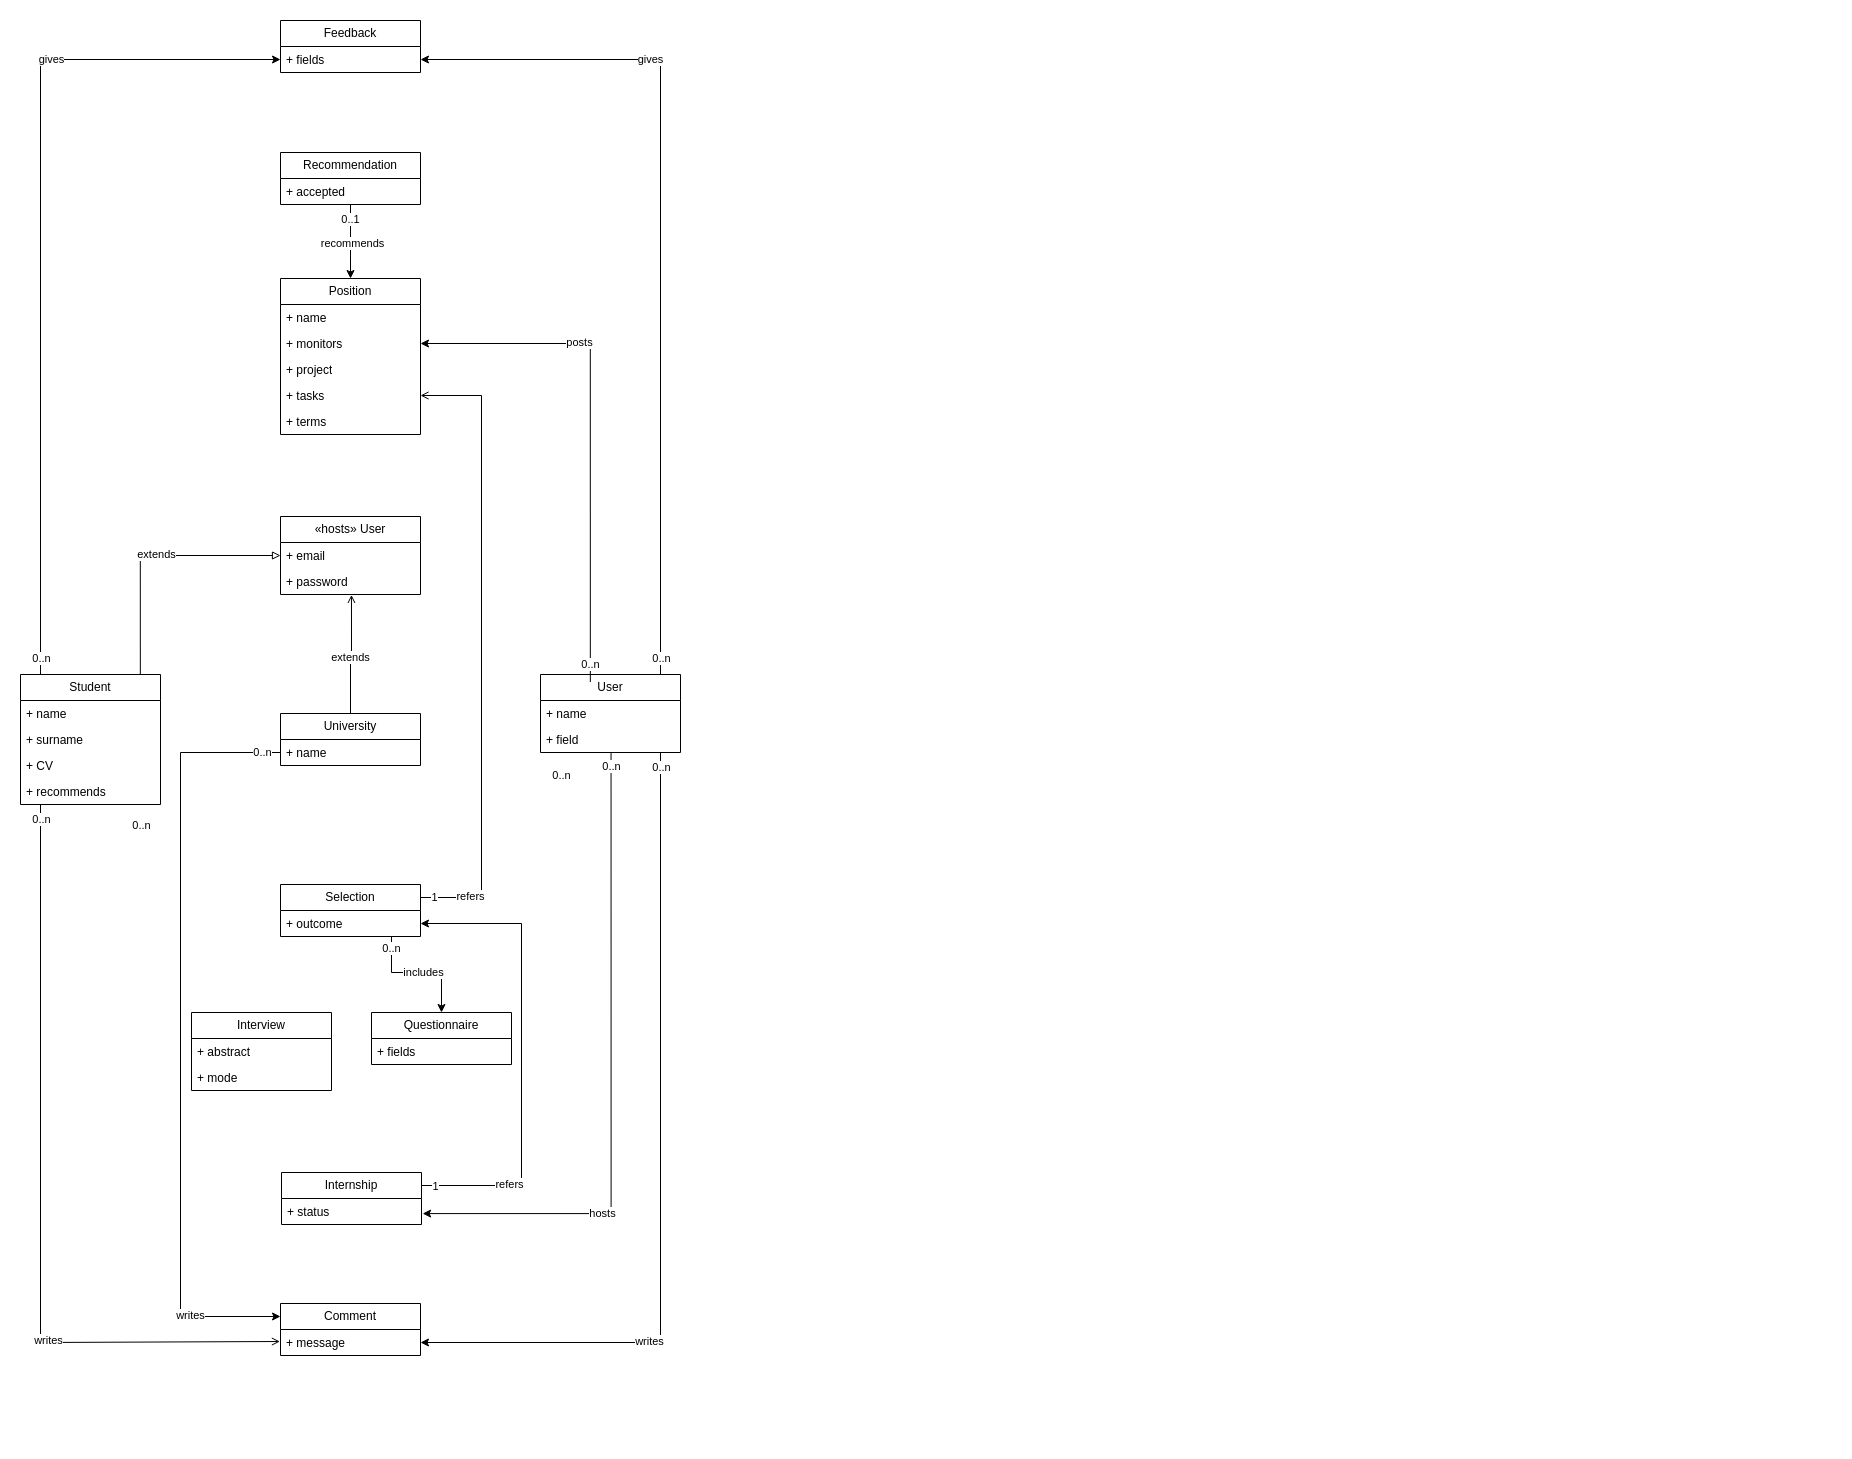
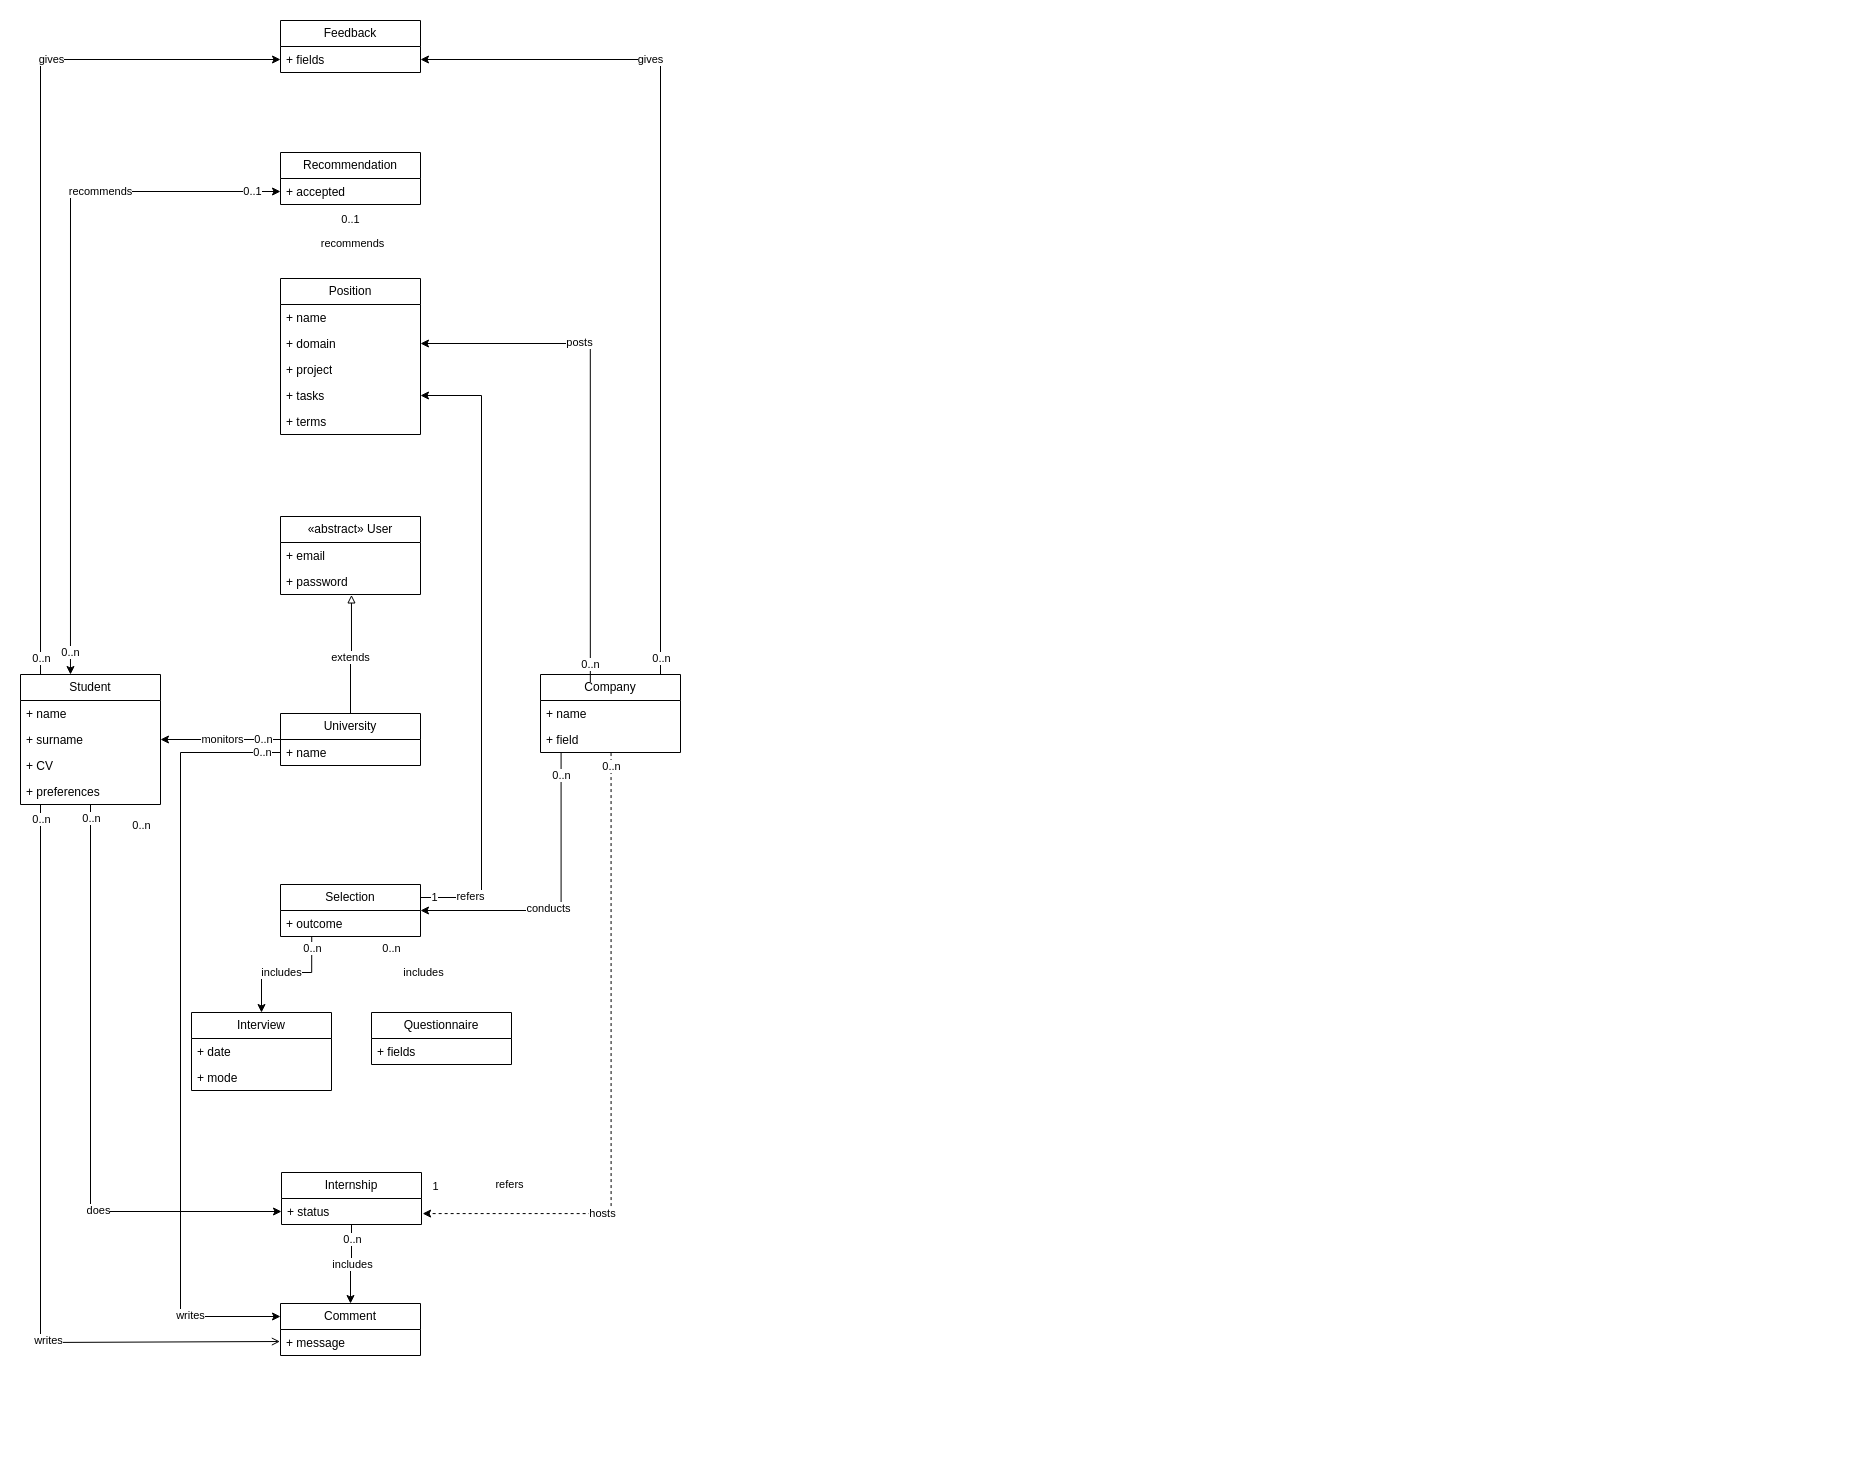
edge "Recommendation" -> "Position": removed
edge "Recommendation" -- "Student": added, labels "0..1", "recommends", "0..n"
node "+ monitors": label "+ monitors" -> "+ domain"
edge "Selection" -> "+ tasks": arrowhead open -> classic
node "«hosts» User": label "«hosts» User" -> "«abstract» User"
edge "Student" -> "+ email": removed, label "extends"
edge "University" -> "+ password": arrowhead open -> block
node "User": label "User" -> "Company"
edge "University" -> "+ surname": added, labels "0..n", "monitors"
node "+ recommends": label "+ recommends" -> "+ preferences"
edge "+ field" -> "Selection": added, label "conducts"
edge "+ outcome" -> "Questionnaire": removed
edge "+ outcome" -> "Interview": added, labels "0..n", "includes"
edge "+ field" -> "+ status": style solid -> dashed
edge "Internship" -> "+ outcome": removed
node "+ abstract": label "+ abstract" -> "+ date"
edge "Student" -> "+ status": added, labels "0..n", "does"
edge "+ field" -> "+ message": removed, labels "0..n", "writes"
edge "Internship" -> "Comment": added, labels "0..n", "includes"
